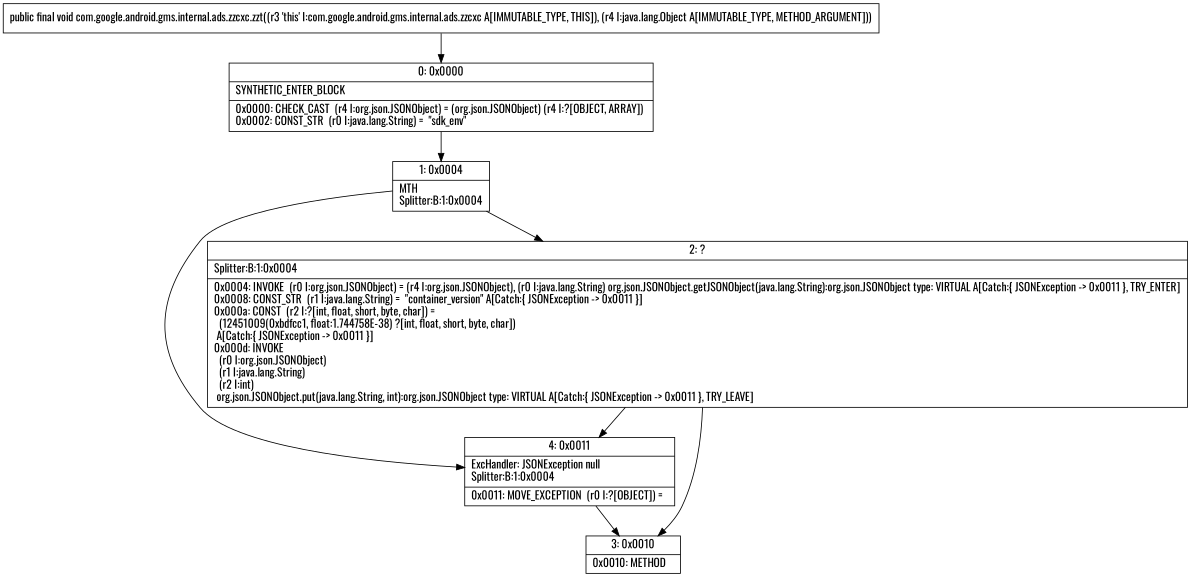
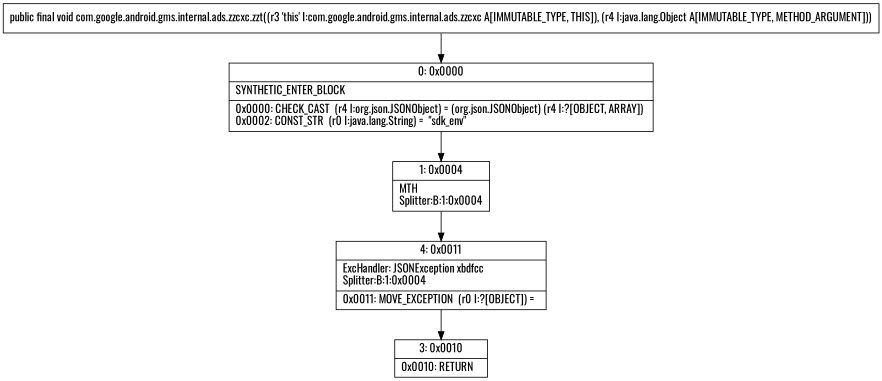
node "2: ?": removed
node "4: 0x0011": text "ExcHandler: JSONException null" -> "ExcHandler: JSONException xbdfcc"
node "3: 0x0010": text "0x0010: METHOD" -> "0x0010: RETURN"
